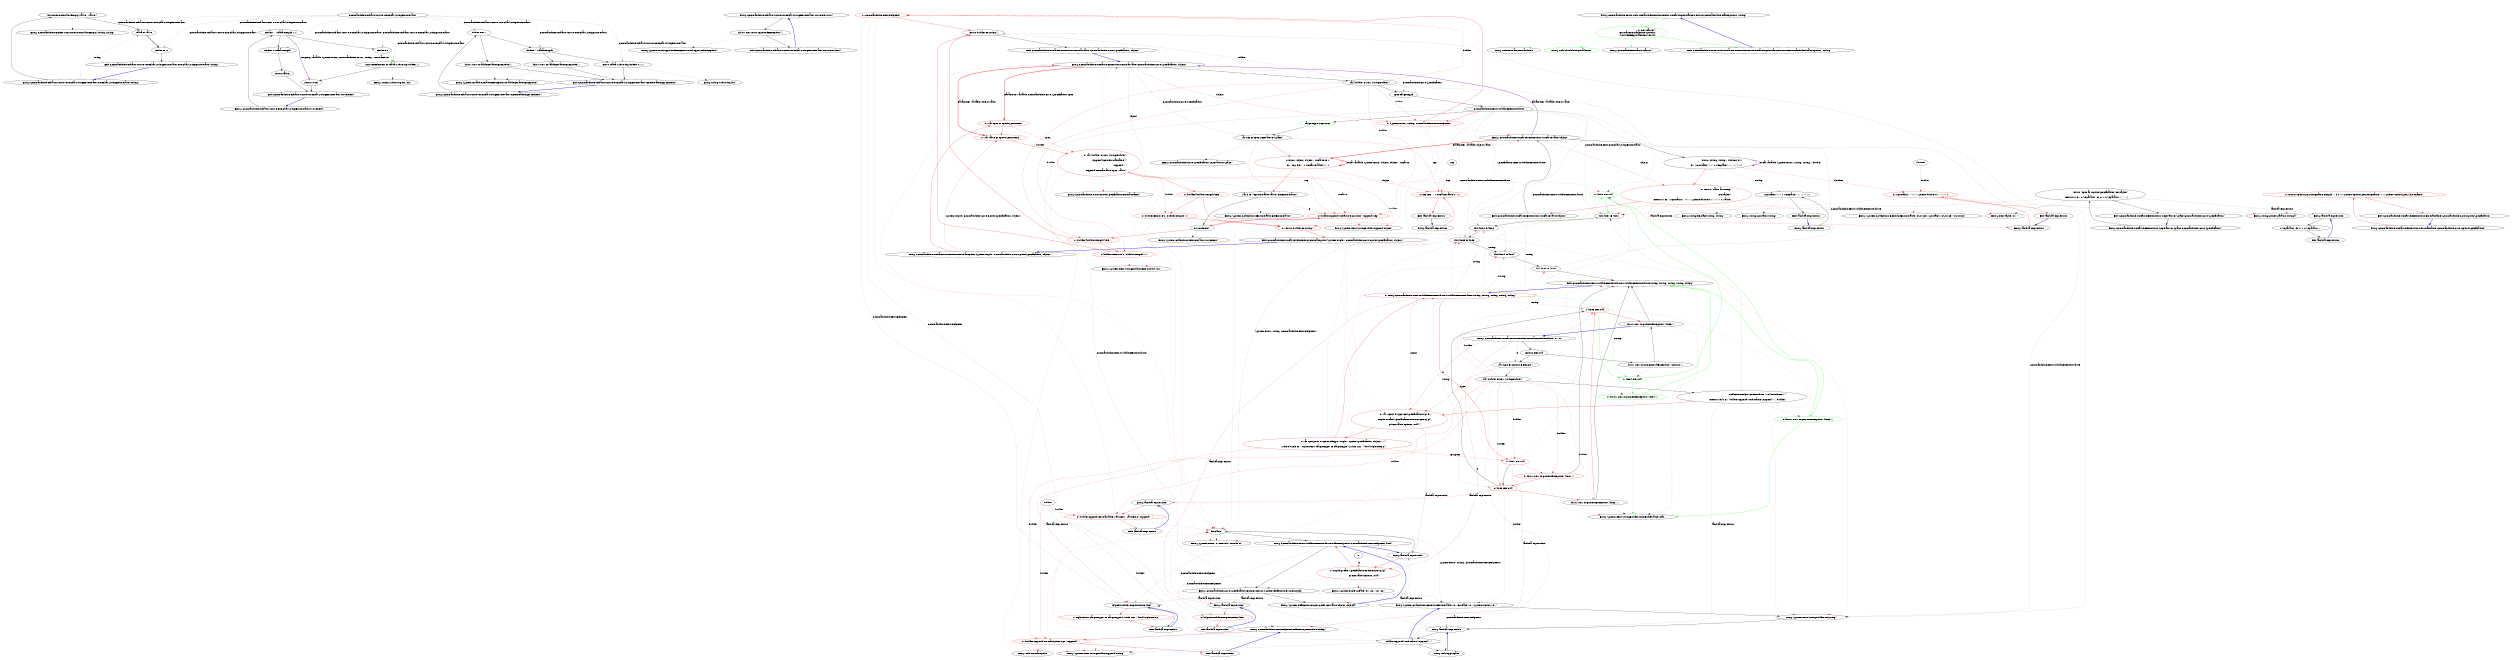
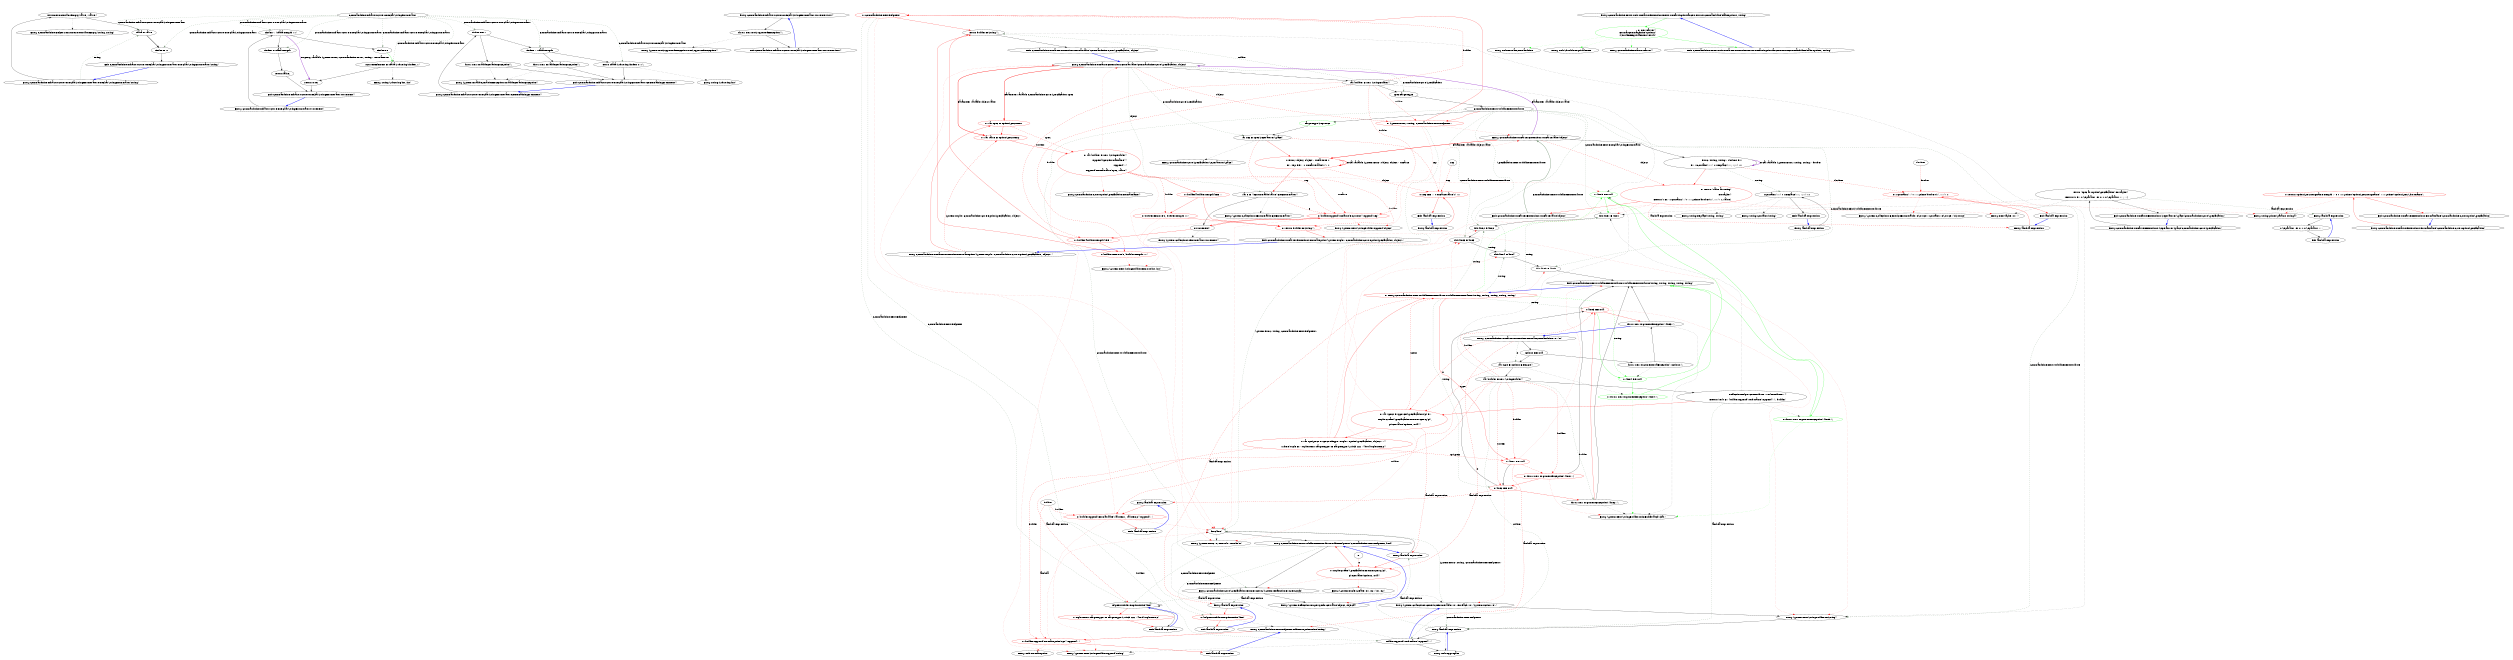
node "Entry Unk.ShouldBeEquivalentTo": color green -> black
edge "0: throw new ArgumentException(''line5'');" -> "Entry System.Text.StringBuilder.TrimEndIfMatch(char)": style solid -> dotted
edge "builder" -> "0: builder.Append(FormatOption(opt)).Append(' ')": label "builder" -> "lambda"
